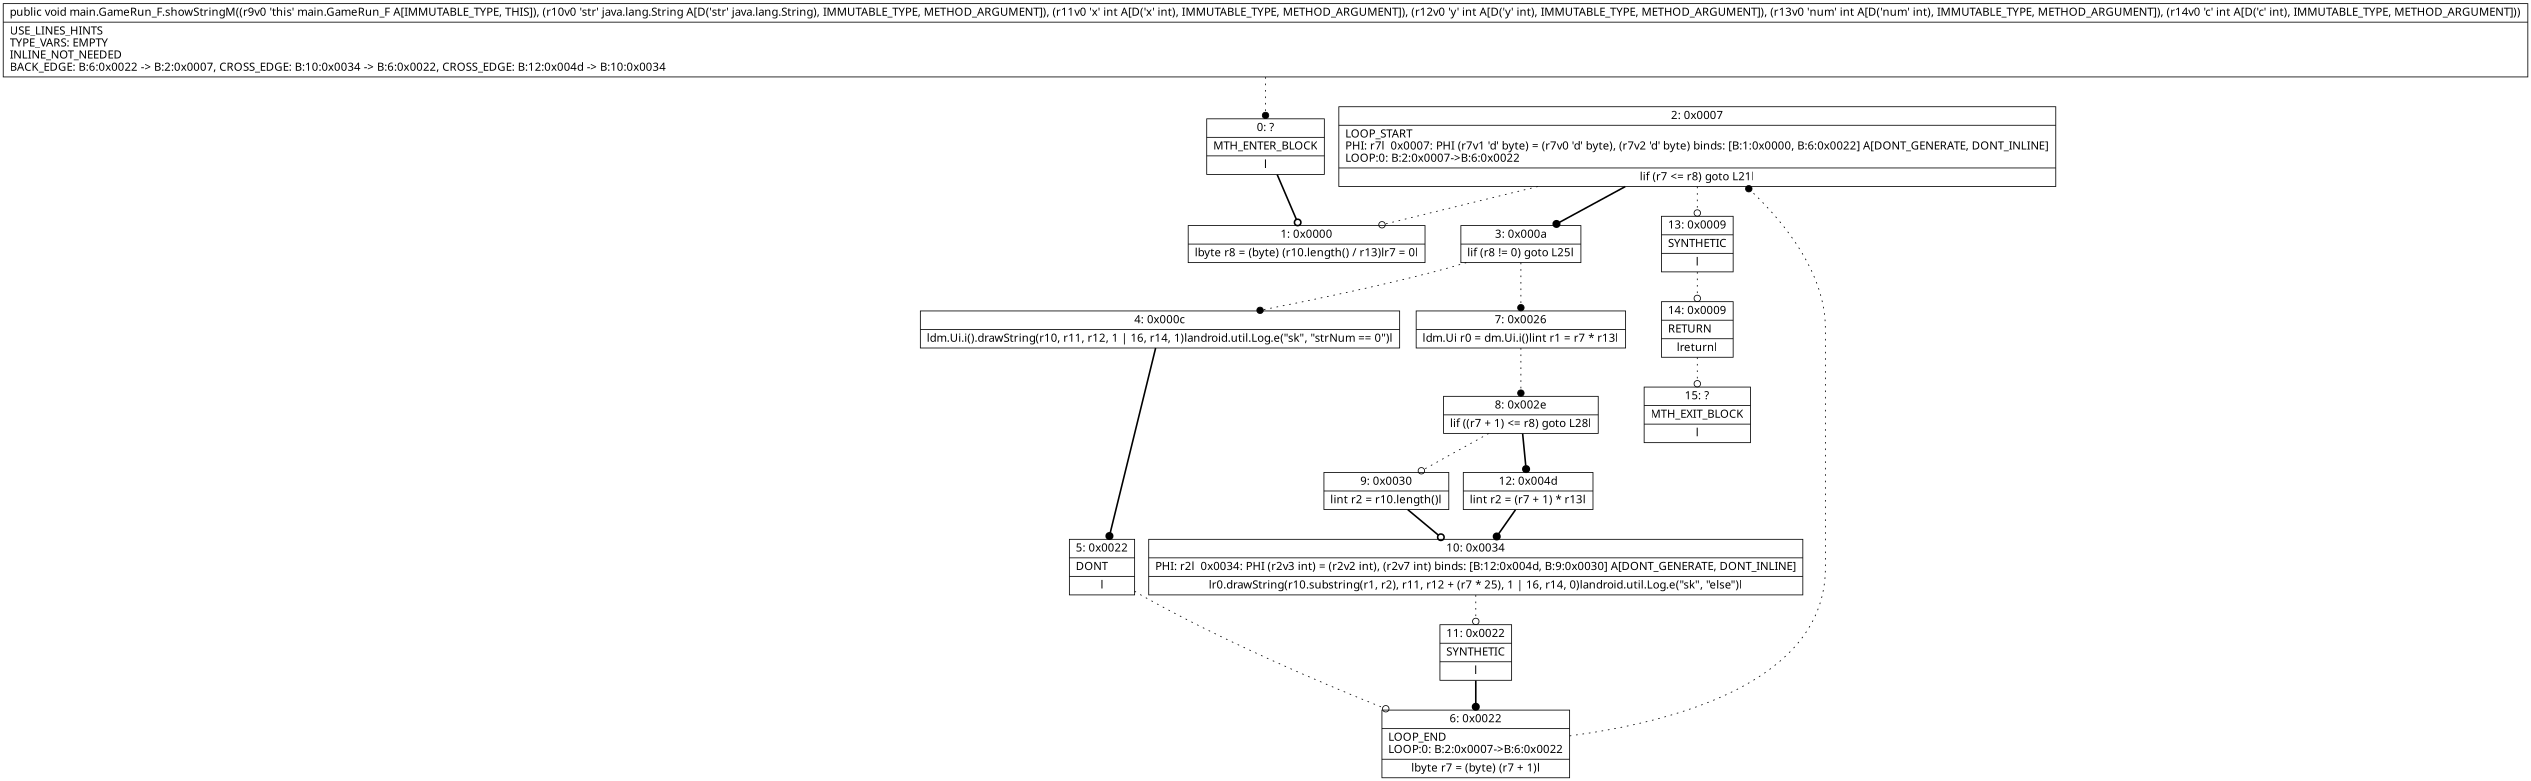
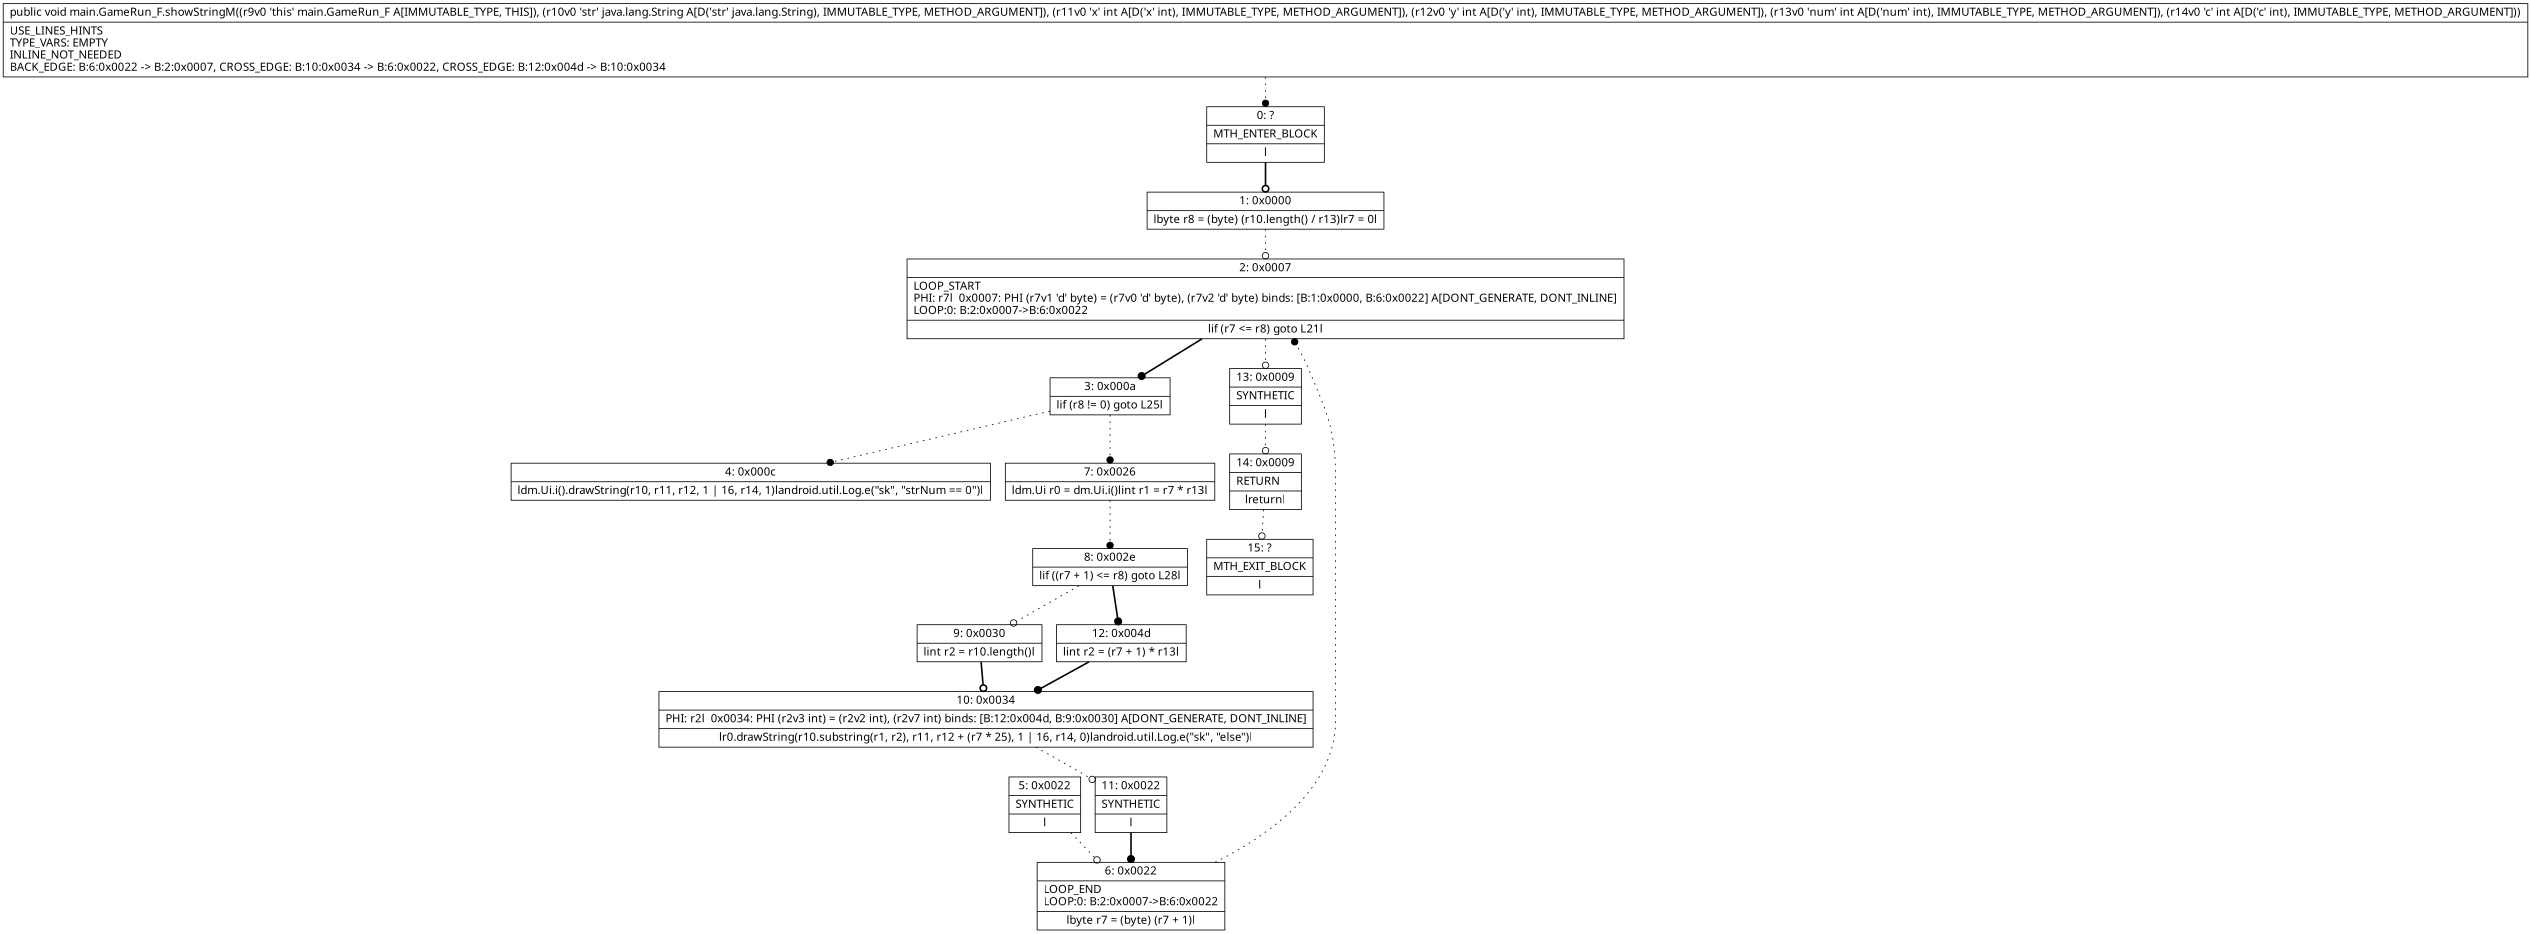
edge "2: 0x0007" -> "1: 0x0000": reversed
edge "4: 0x000c" -> "5: 0x0022": removed
node "5: 0x0022": text "DONT" -> "SYNTHETIC"
